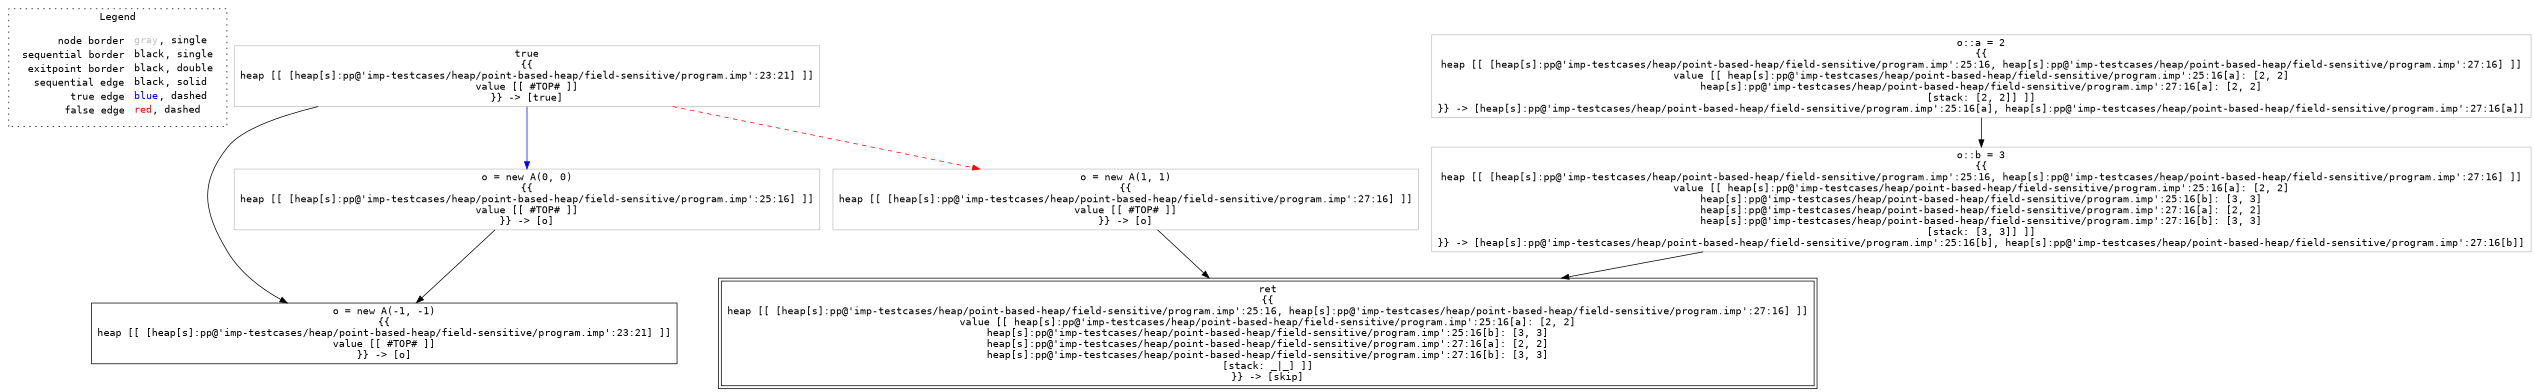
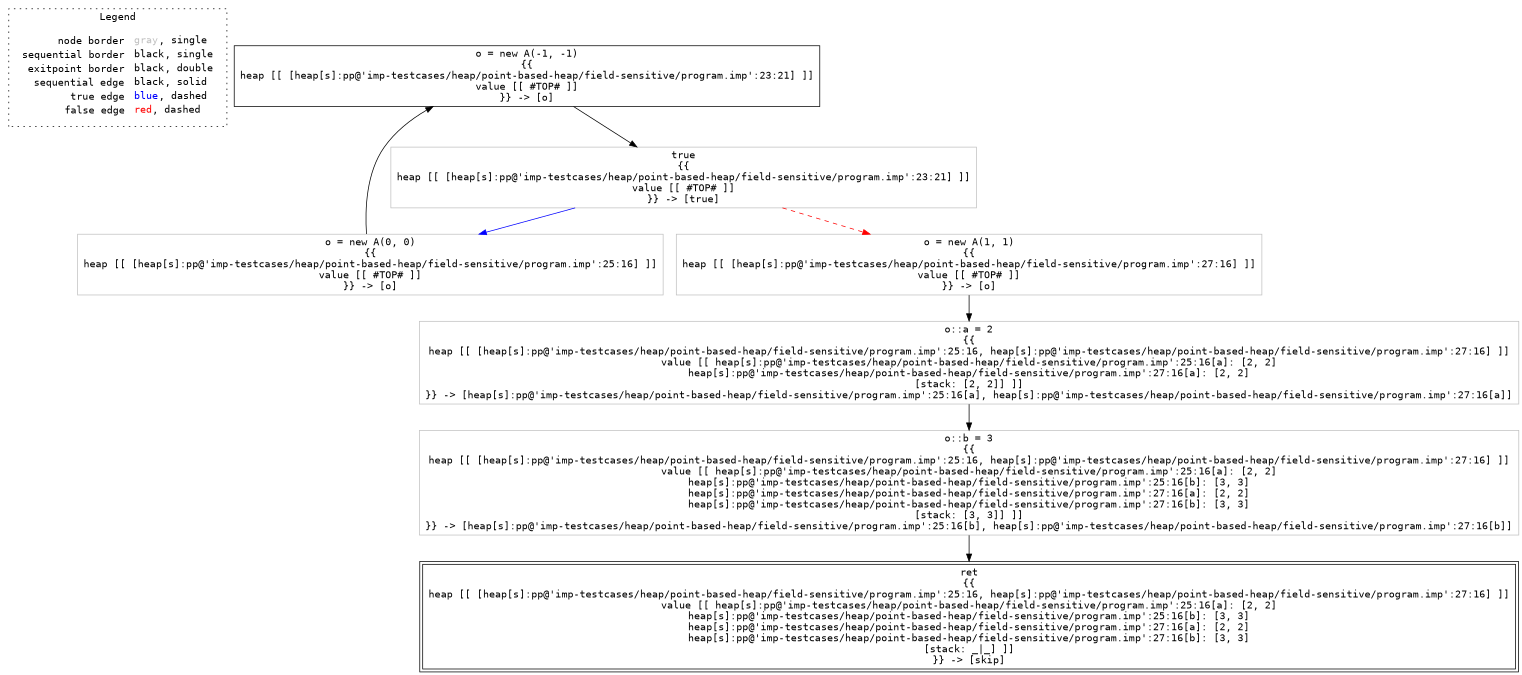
edge "true" -> "o = new A(-1, -1)": reversed
edge "o = new A(1, 1)" -> "ret": now "o = new A(1, 1)" -> "o::a = 2"
